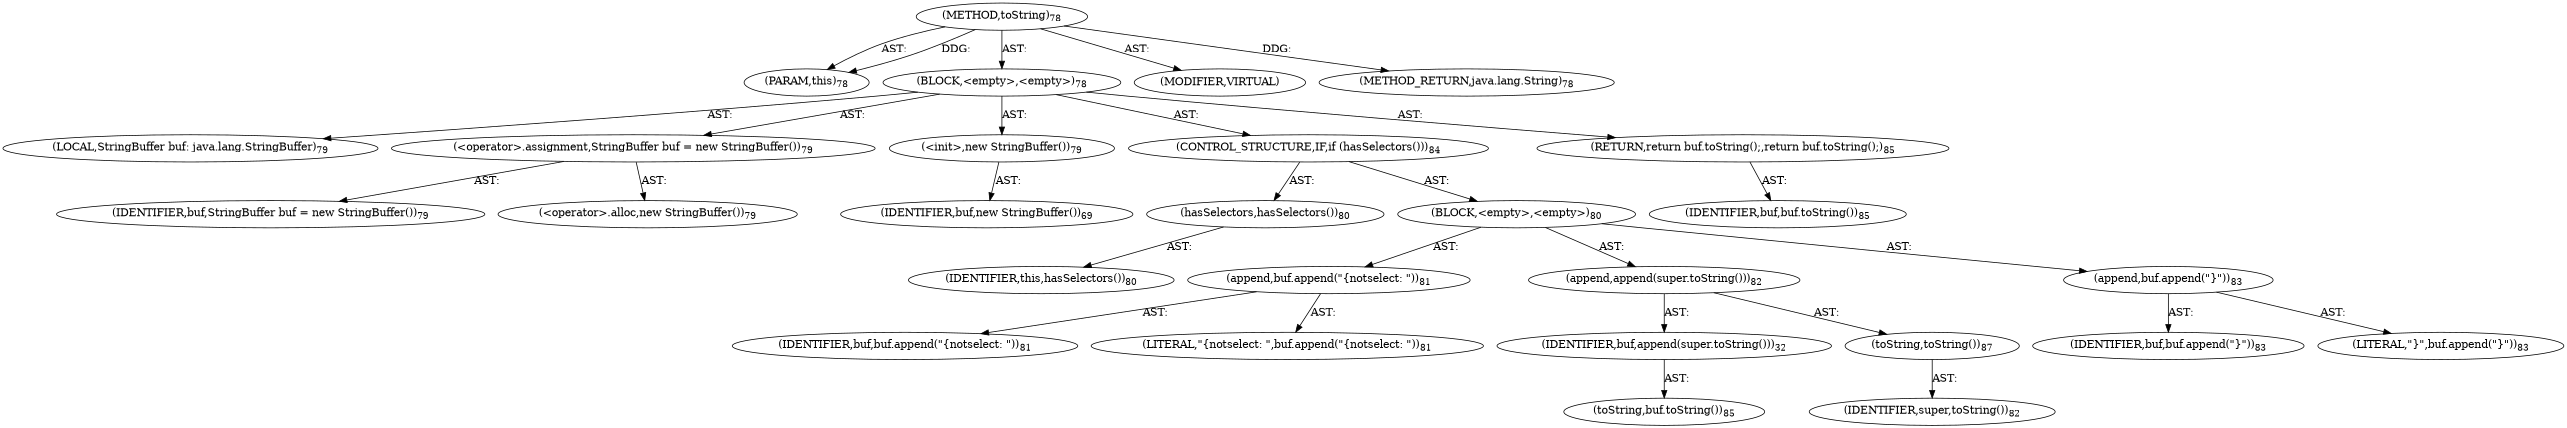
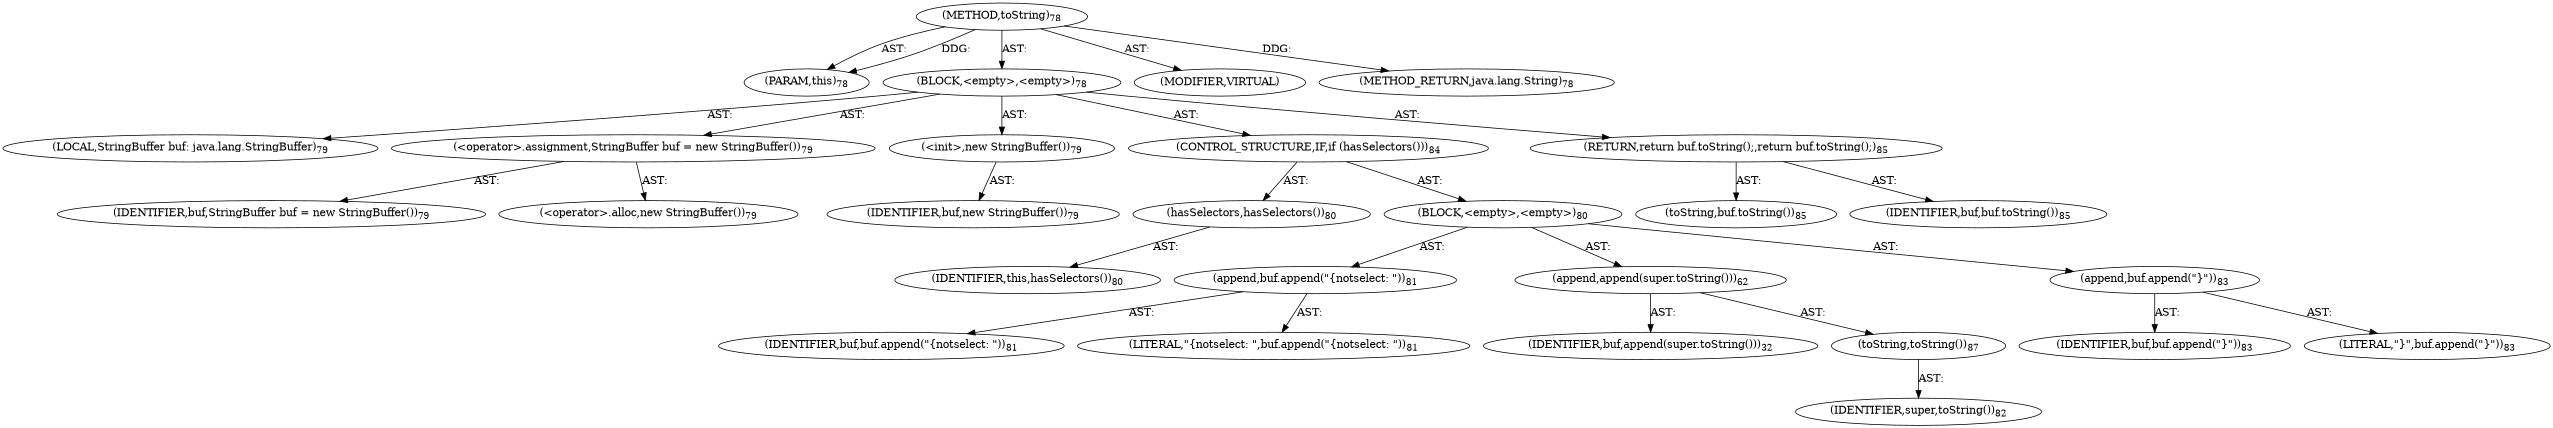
node "(IDENTIFIER,buf,new StringBuffer())": text "69" -> "79"
node "(append,append(super.toString()))": text "82" -> "62"
edge "(IDENTIFIER,buf,append(super.toString()))" -> "(toString,buf.toString())": now "(RETURN,return buf.toString();,return buf.toString();)" -> "(toString,buf.toString())"
